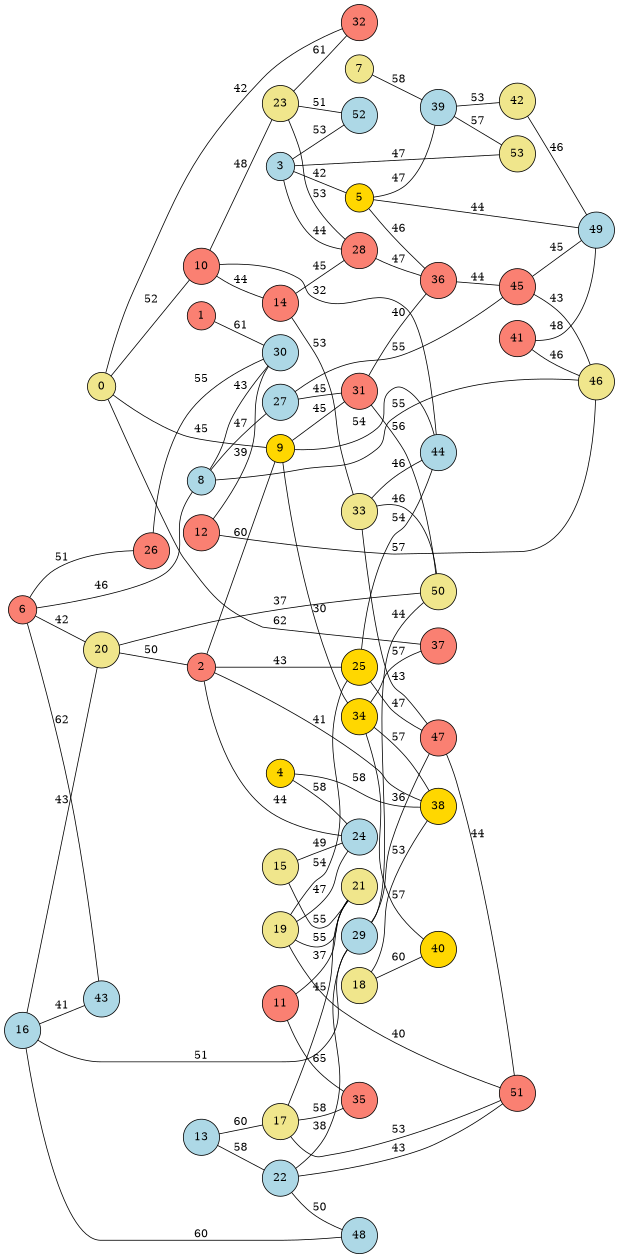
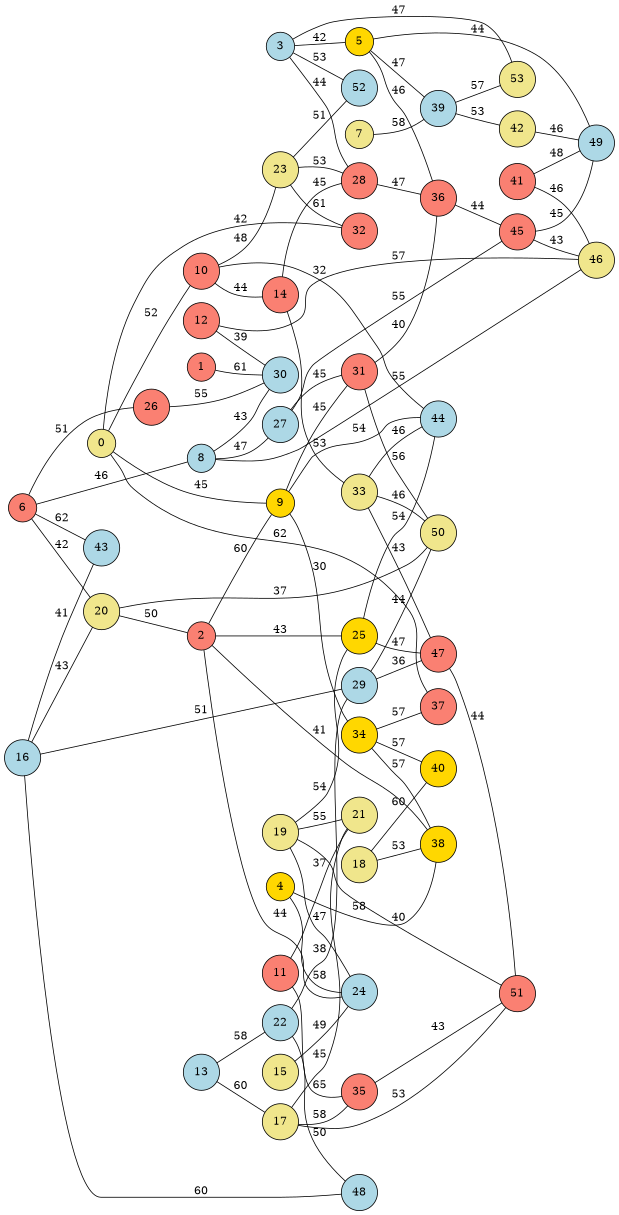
edge "15" -- "21": removed, label "55"
edge "51" -- "22": now "51" -- "35"
